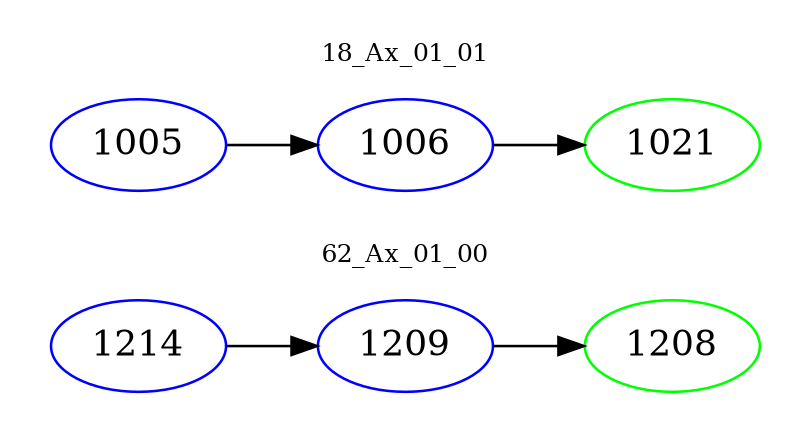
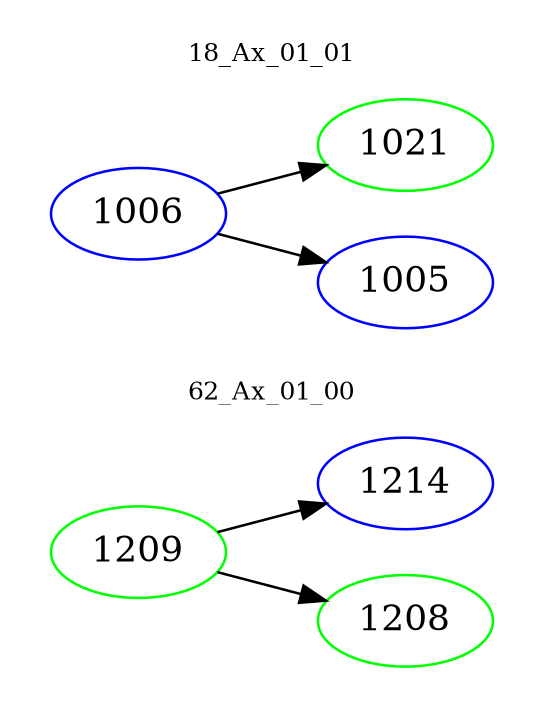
edge "1005" -> "1006": reversed
edge "1214" -> "1209": reversed
node "1209": color blue -> green
